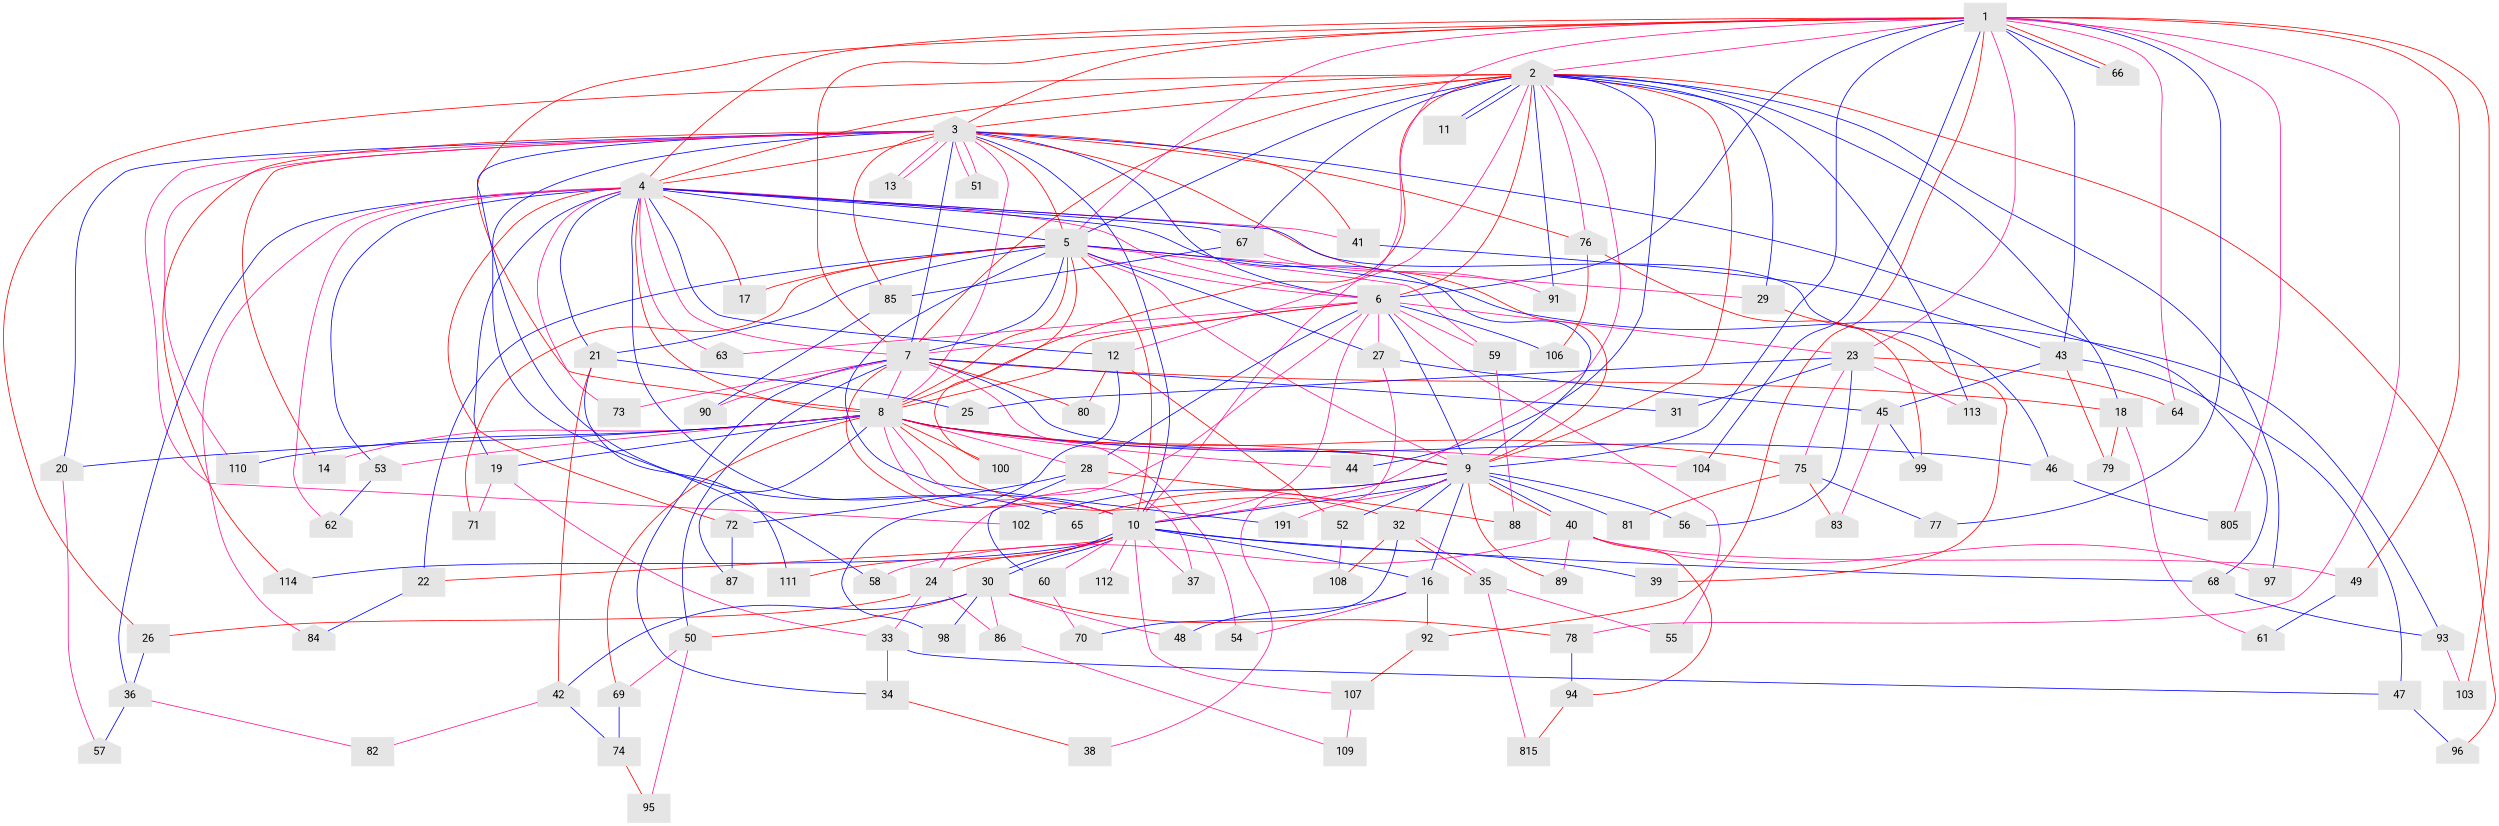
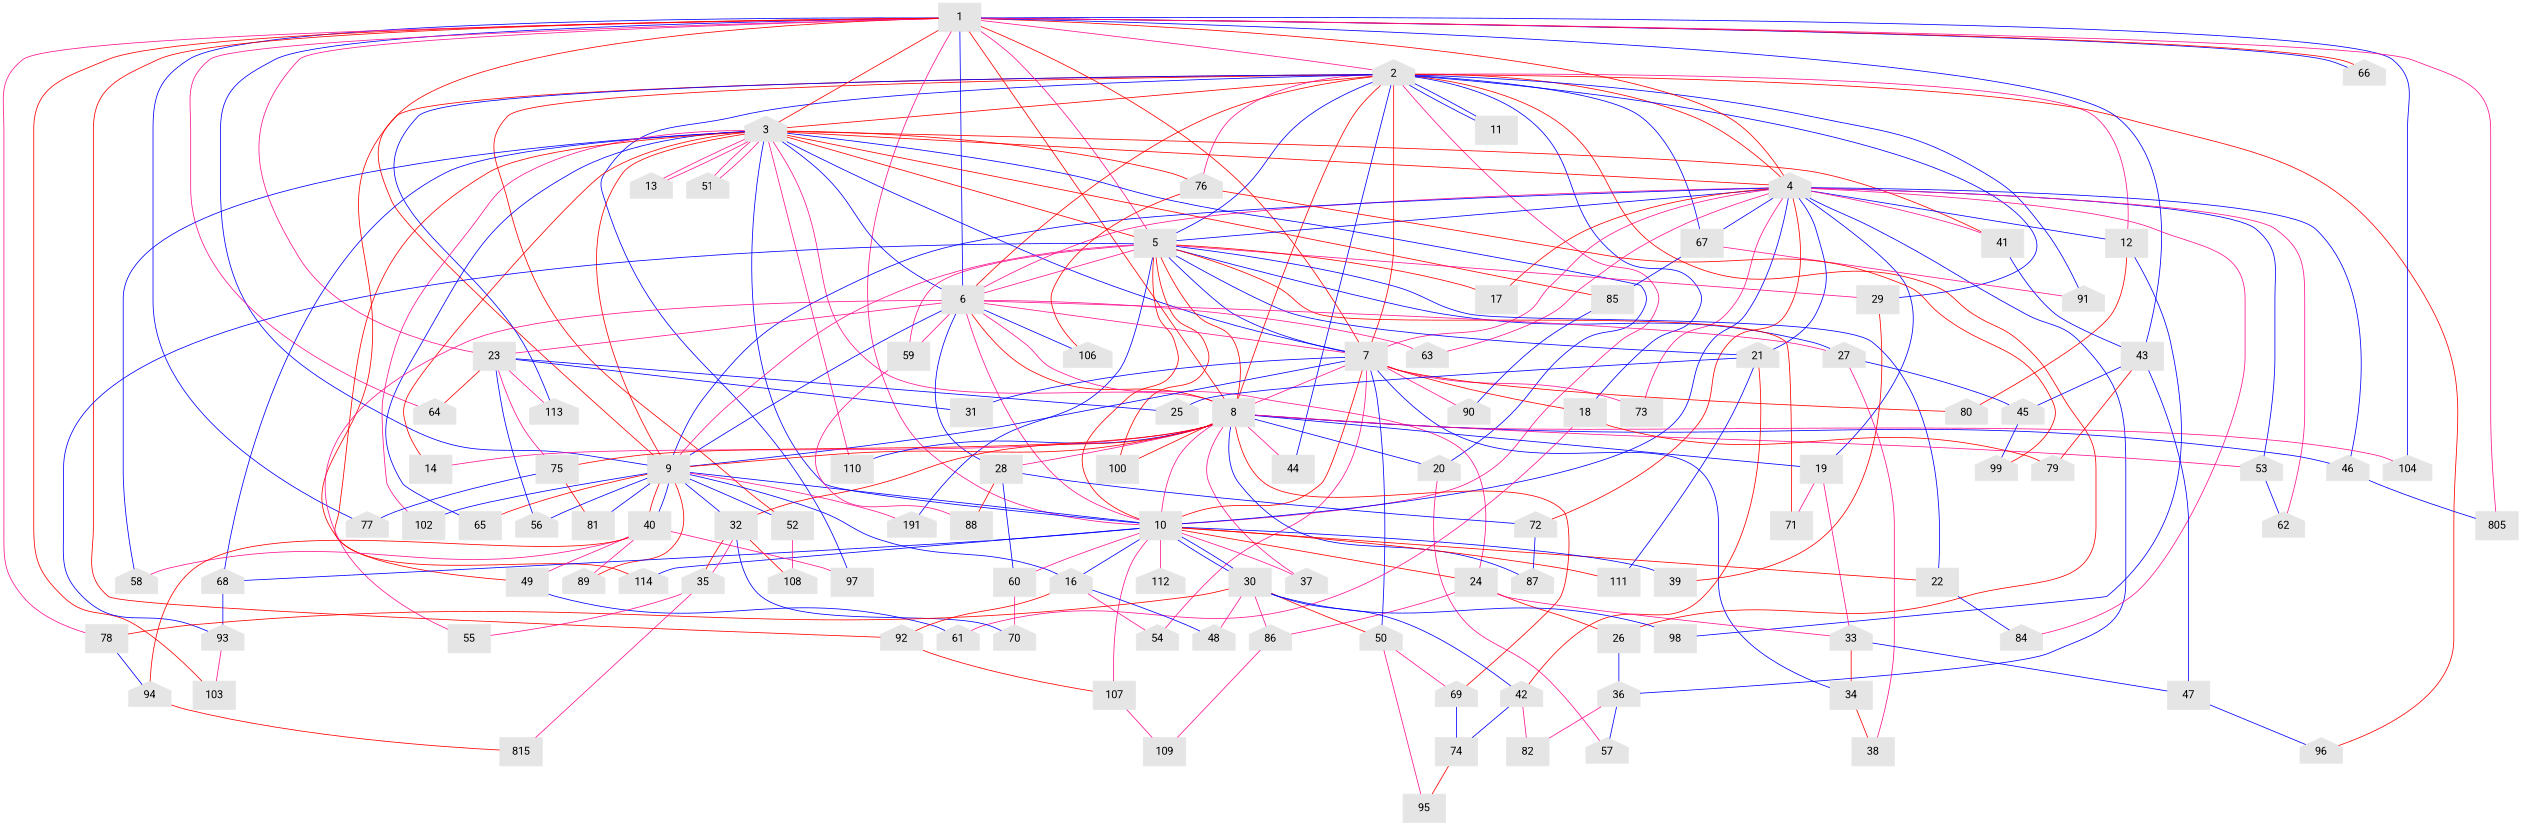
edge "4" -- "8": removed
edge "12" -- "52": now "2" -- "52"
node "83": removed
